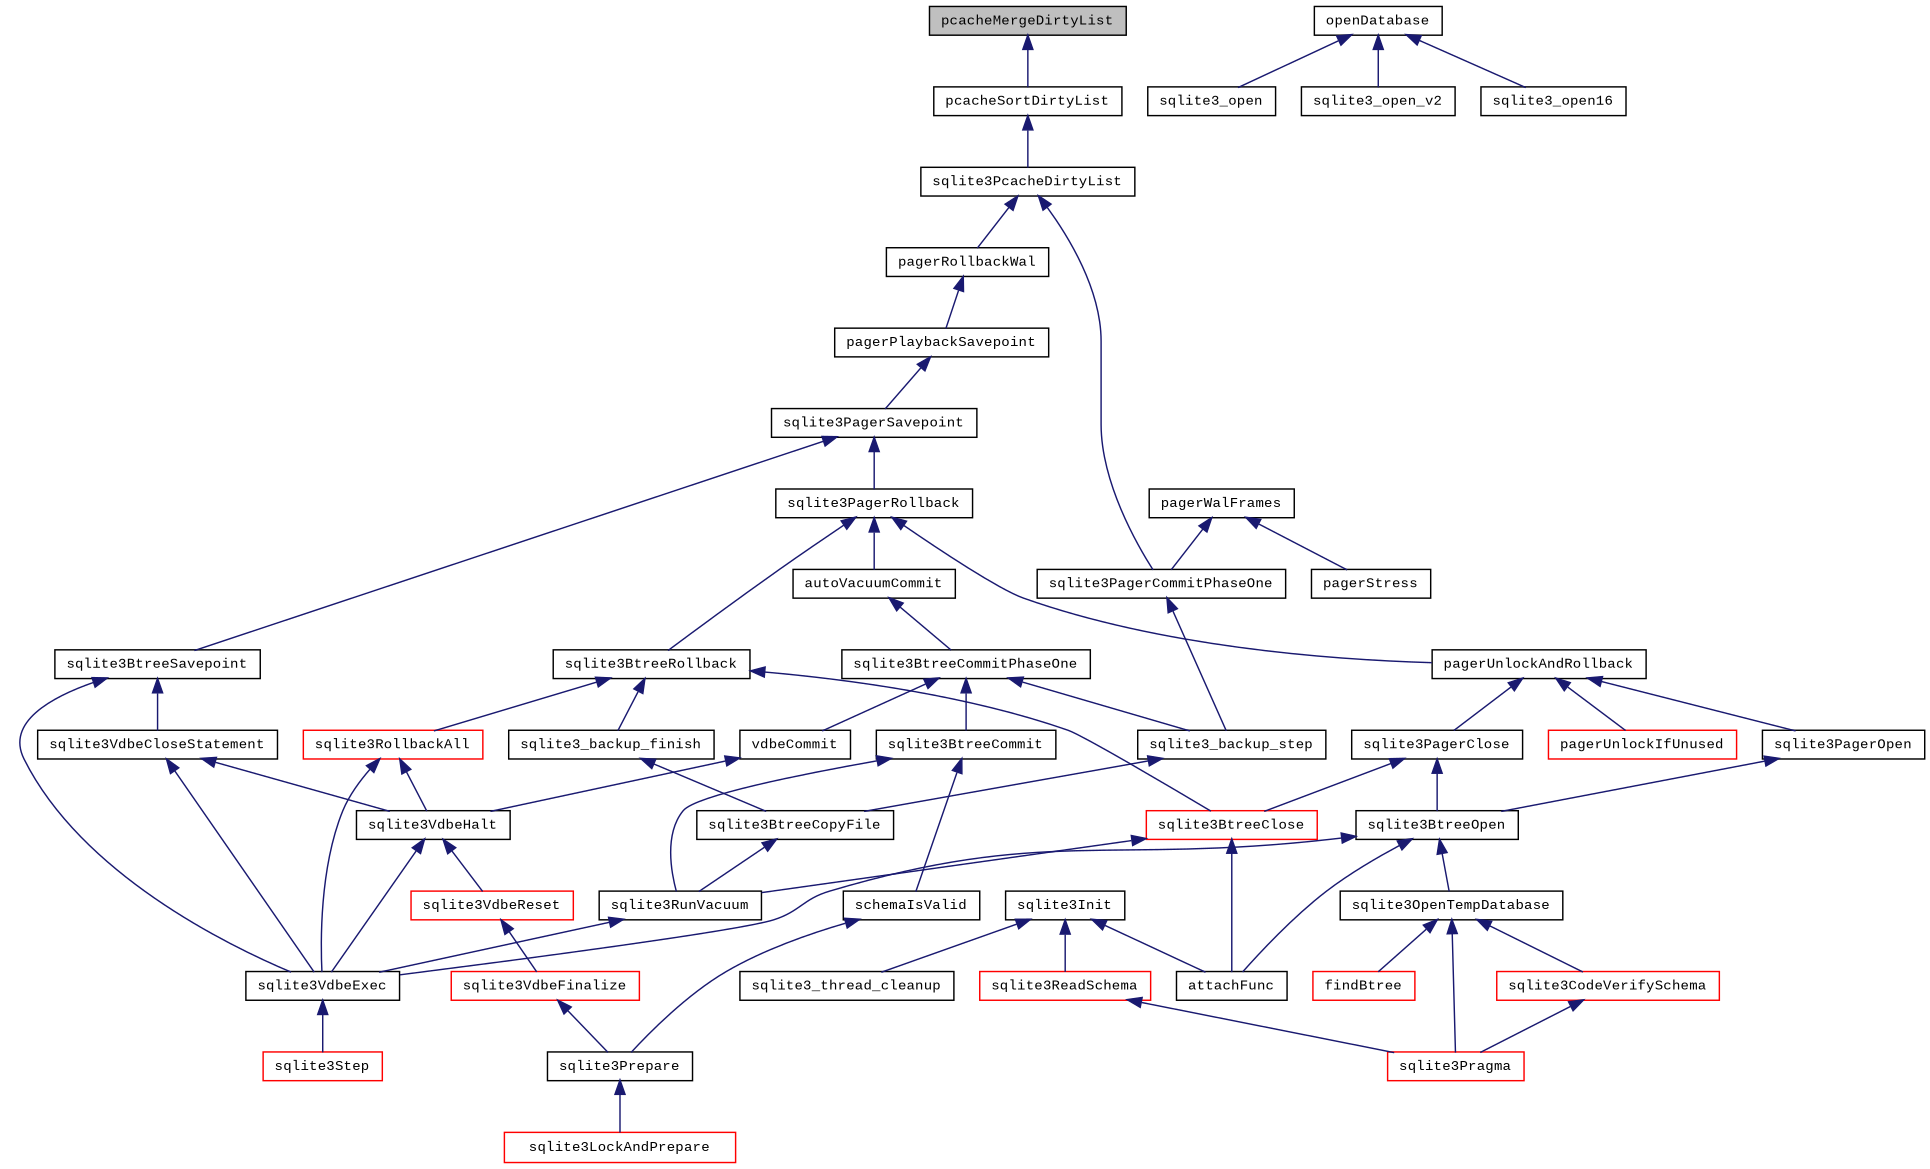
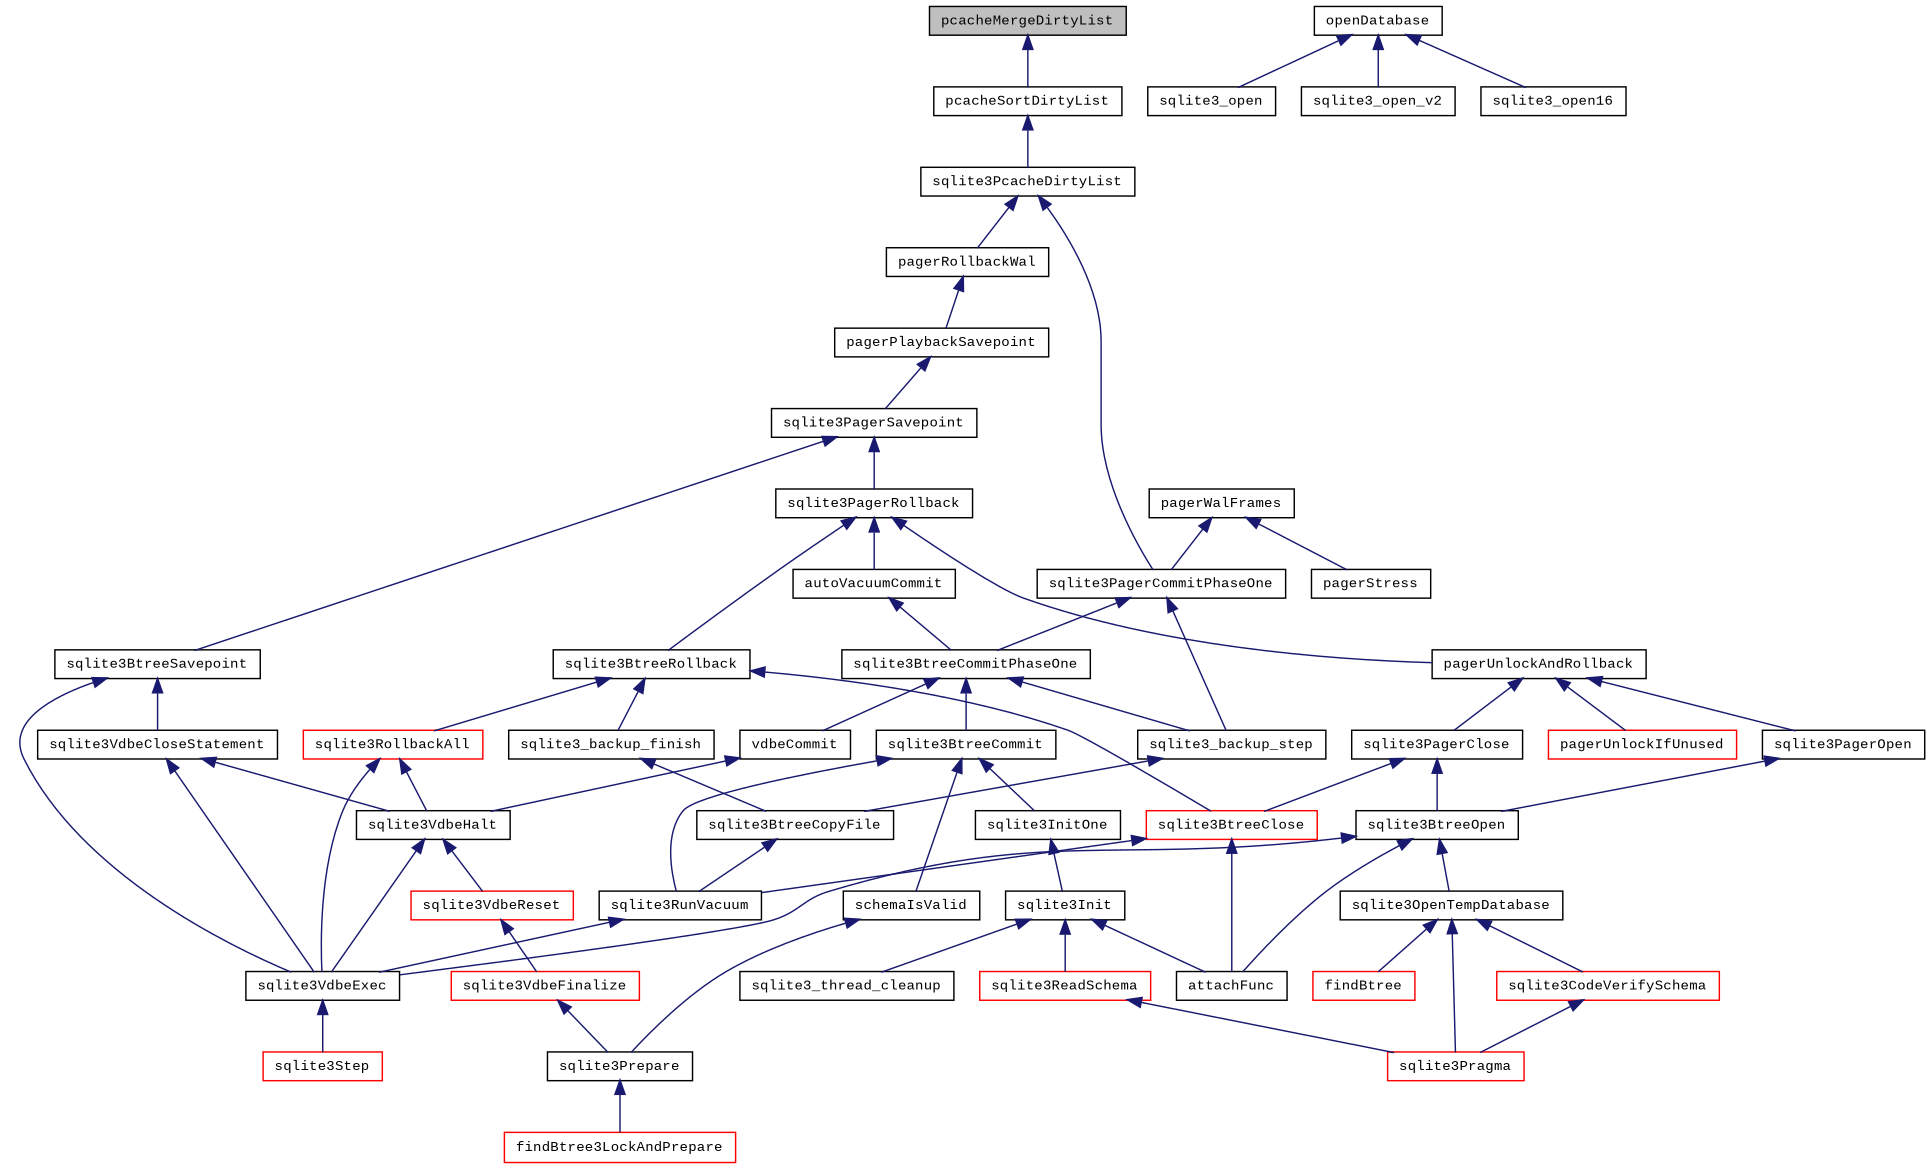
edge "sqlite3BtreeCommitPhaseOne" -> "sqlite3PagerCommitPhaseOne": added
node "sqlite3InitOne": added
node "sqlite3LockAndPrepare": label "sqlite3LockAndPrepare" -> "findBtree3LockAndPrepare"
